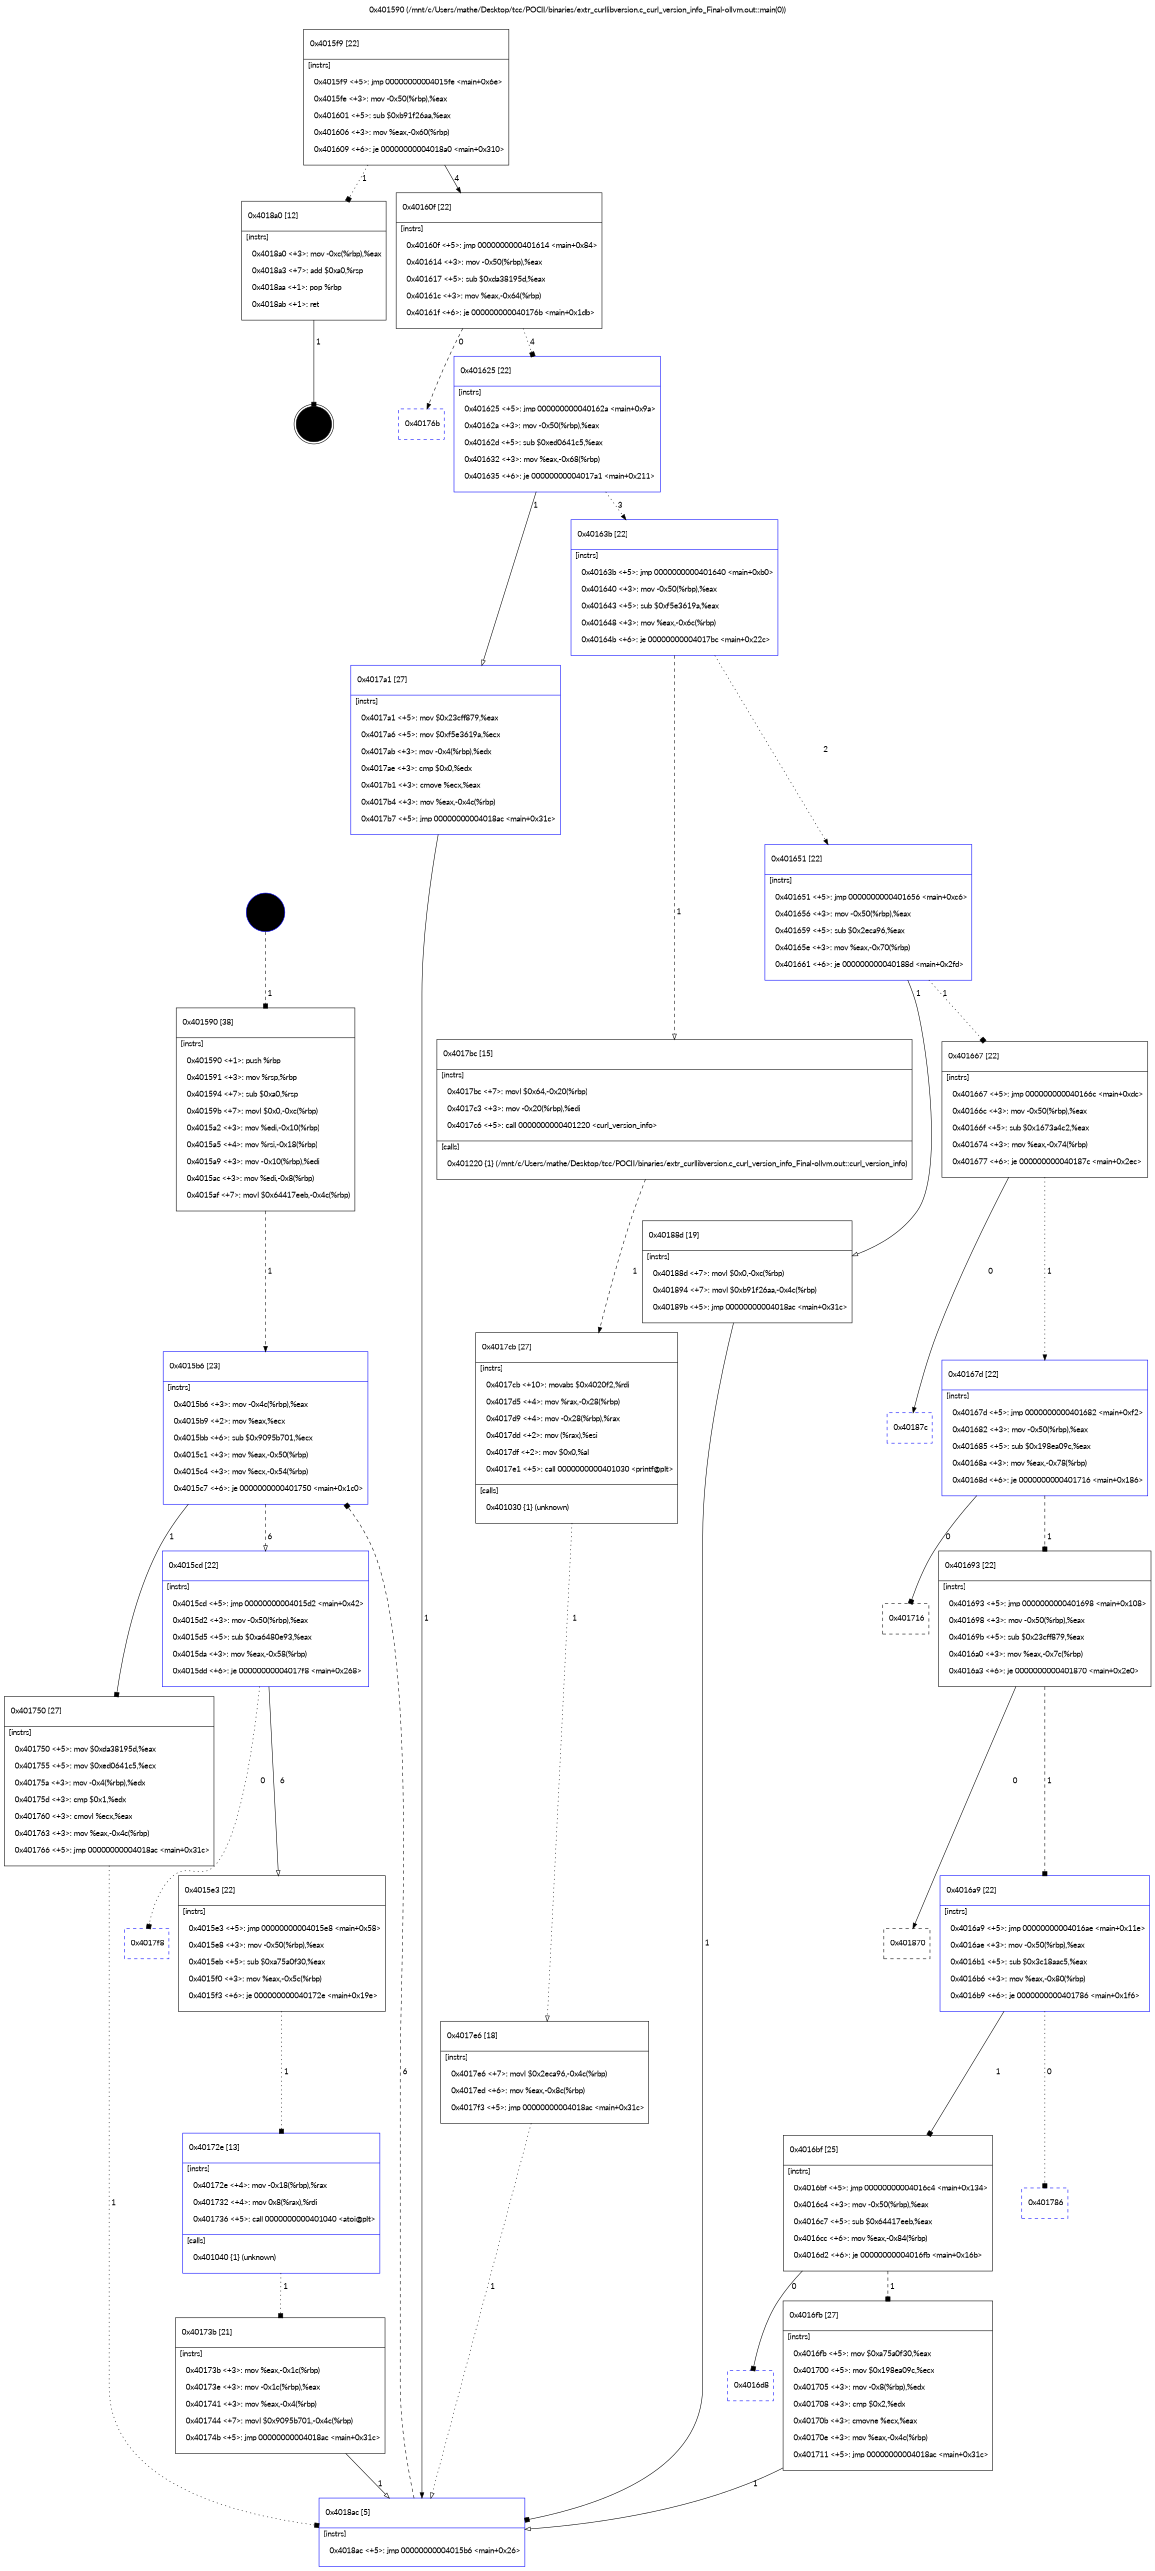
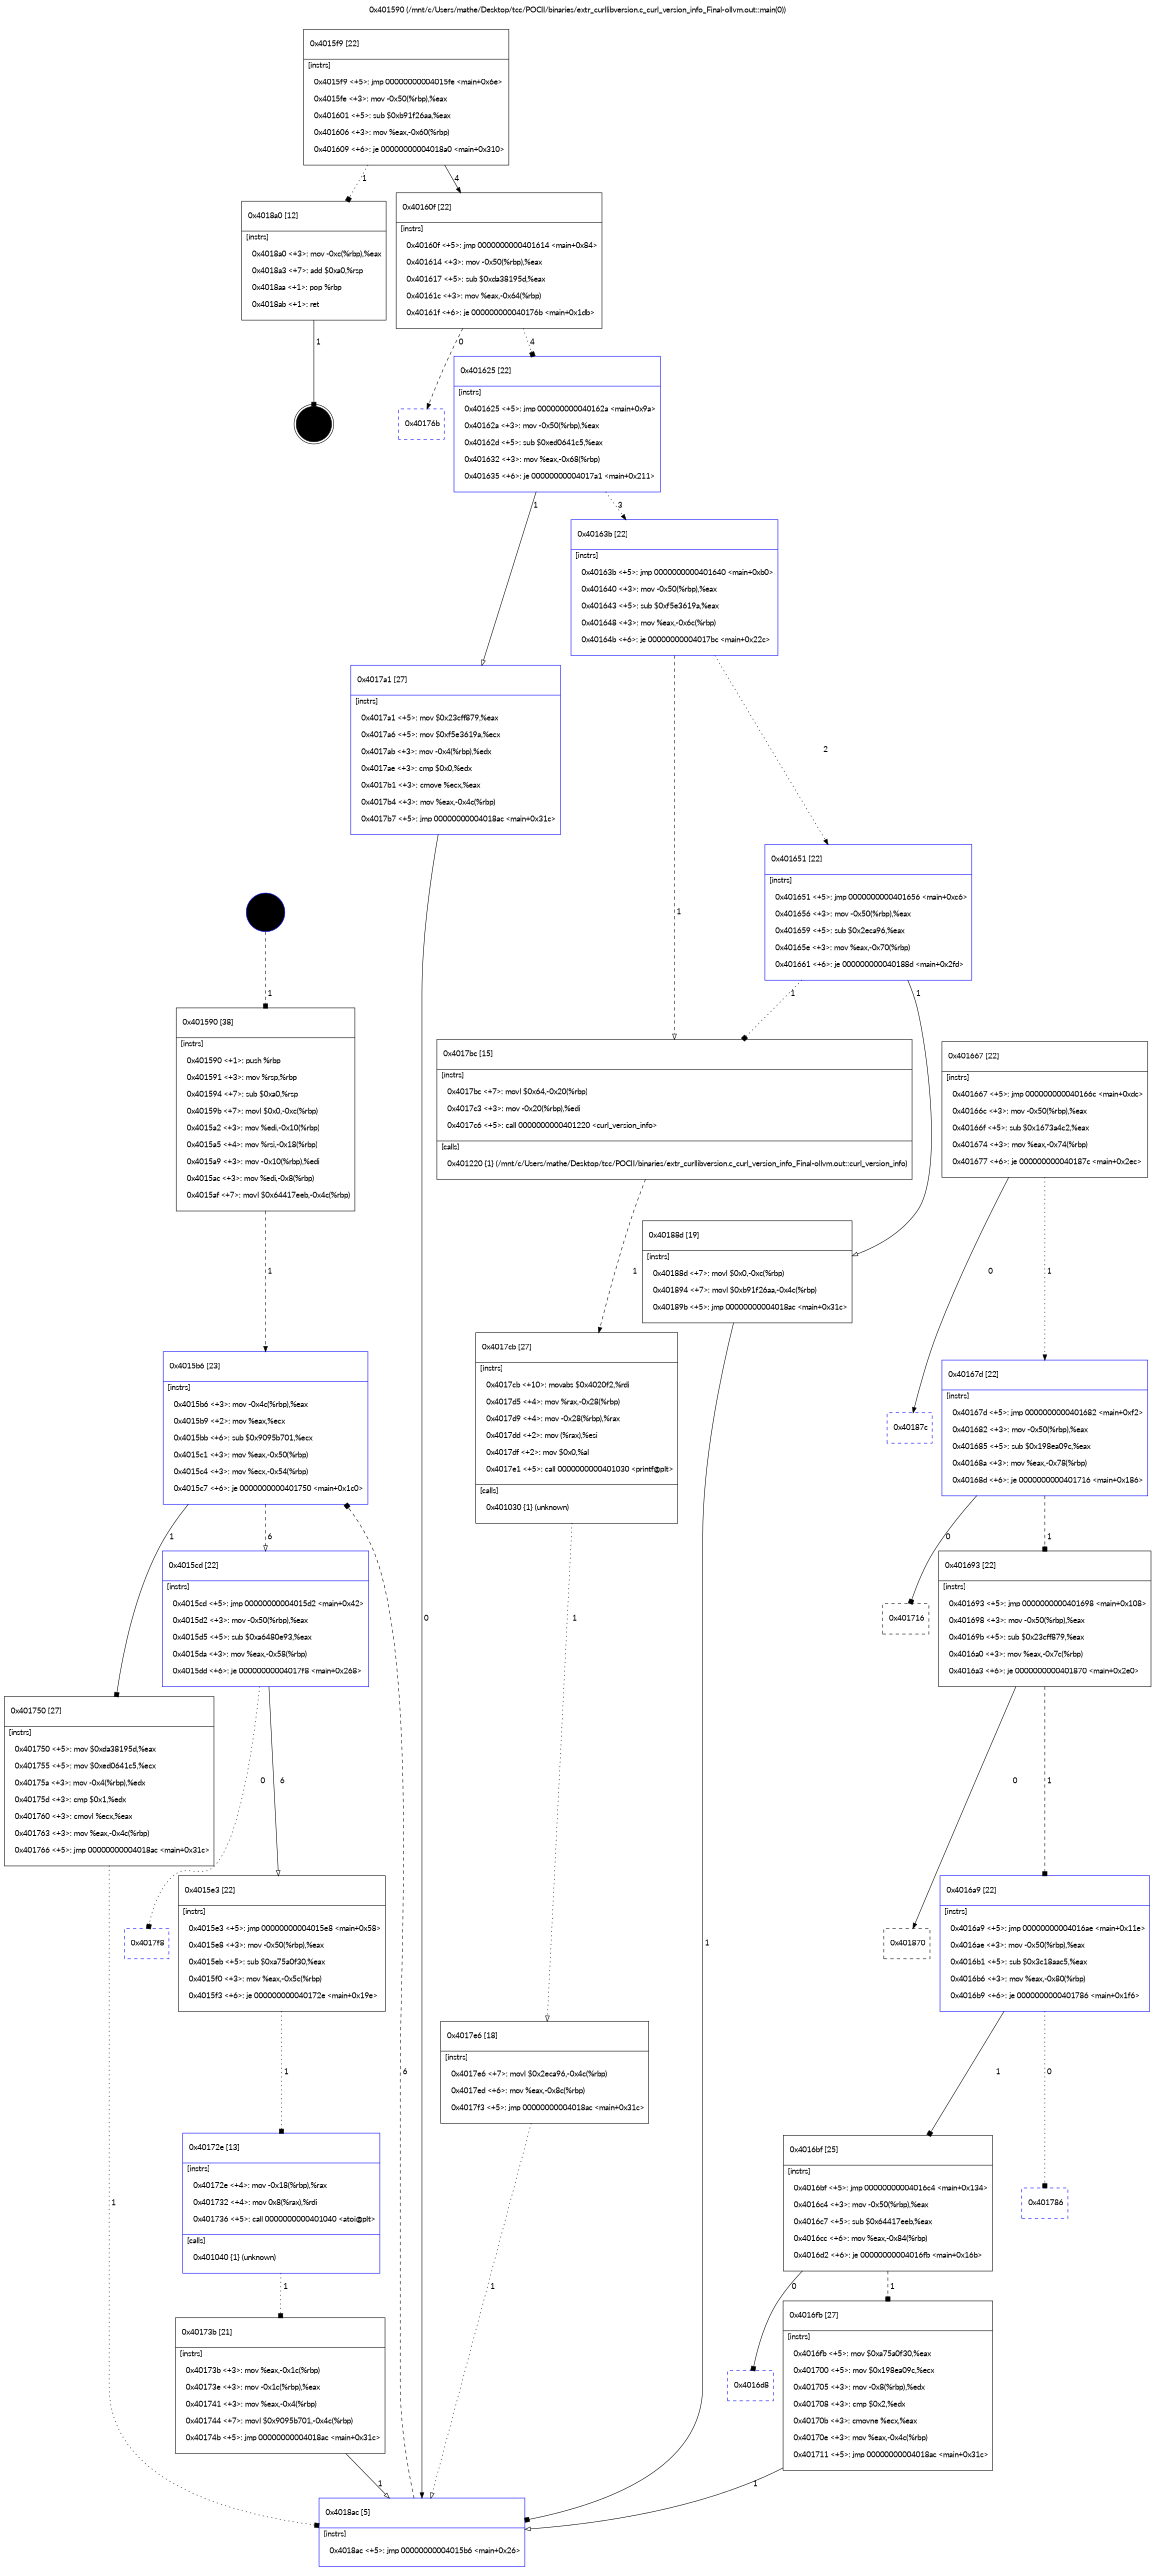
edge "0x401651 [22]" -> "0x401667 [22]": now "0x401651 [22]" -> "0x4017bc [15]"
edge "0x4017a1 [27]" -> "0x4018ac [5]": label " 1" -> " 0"
